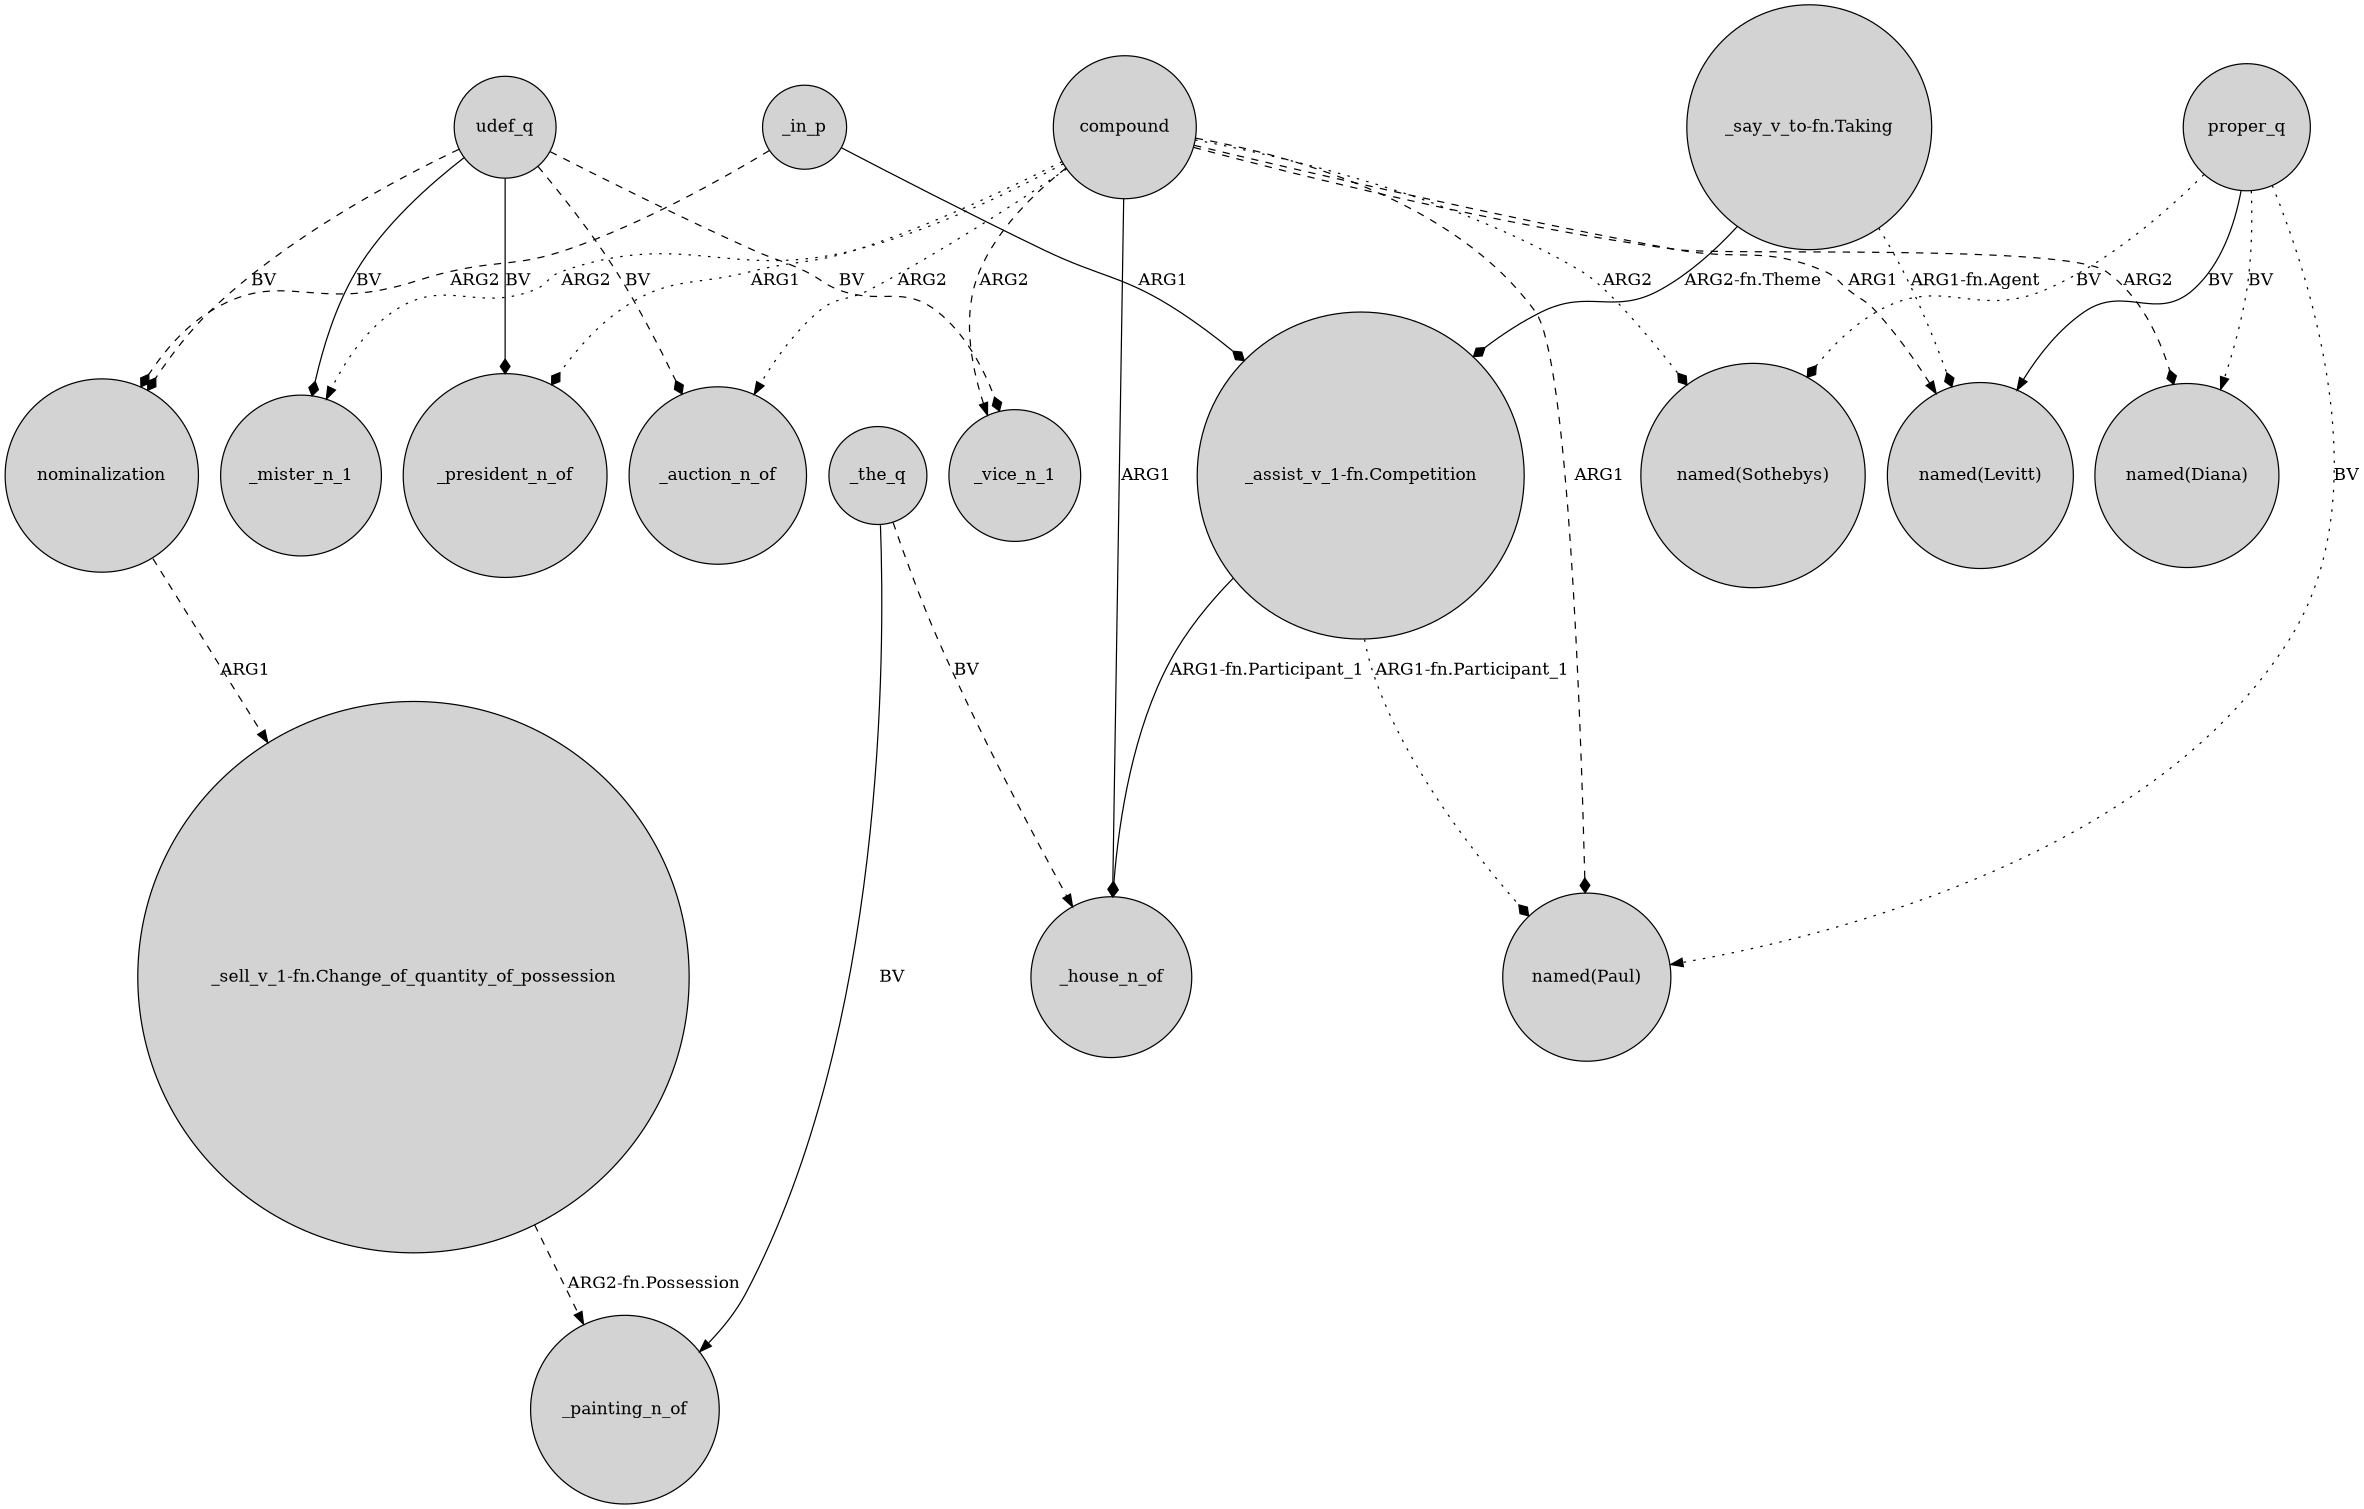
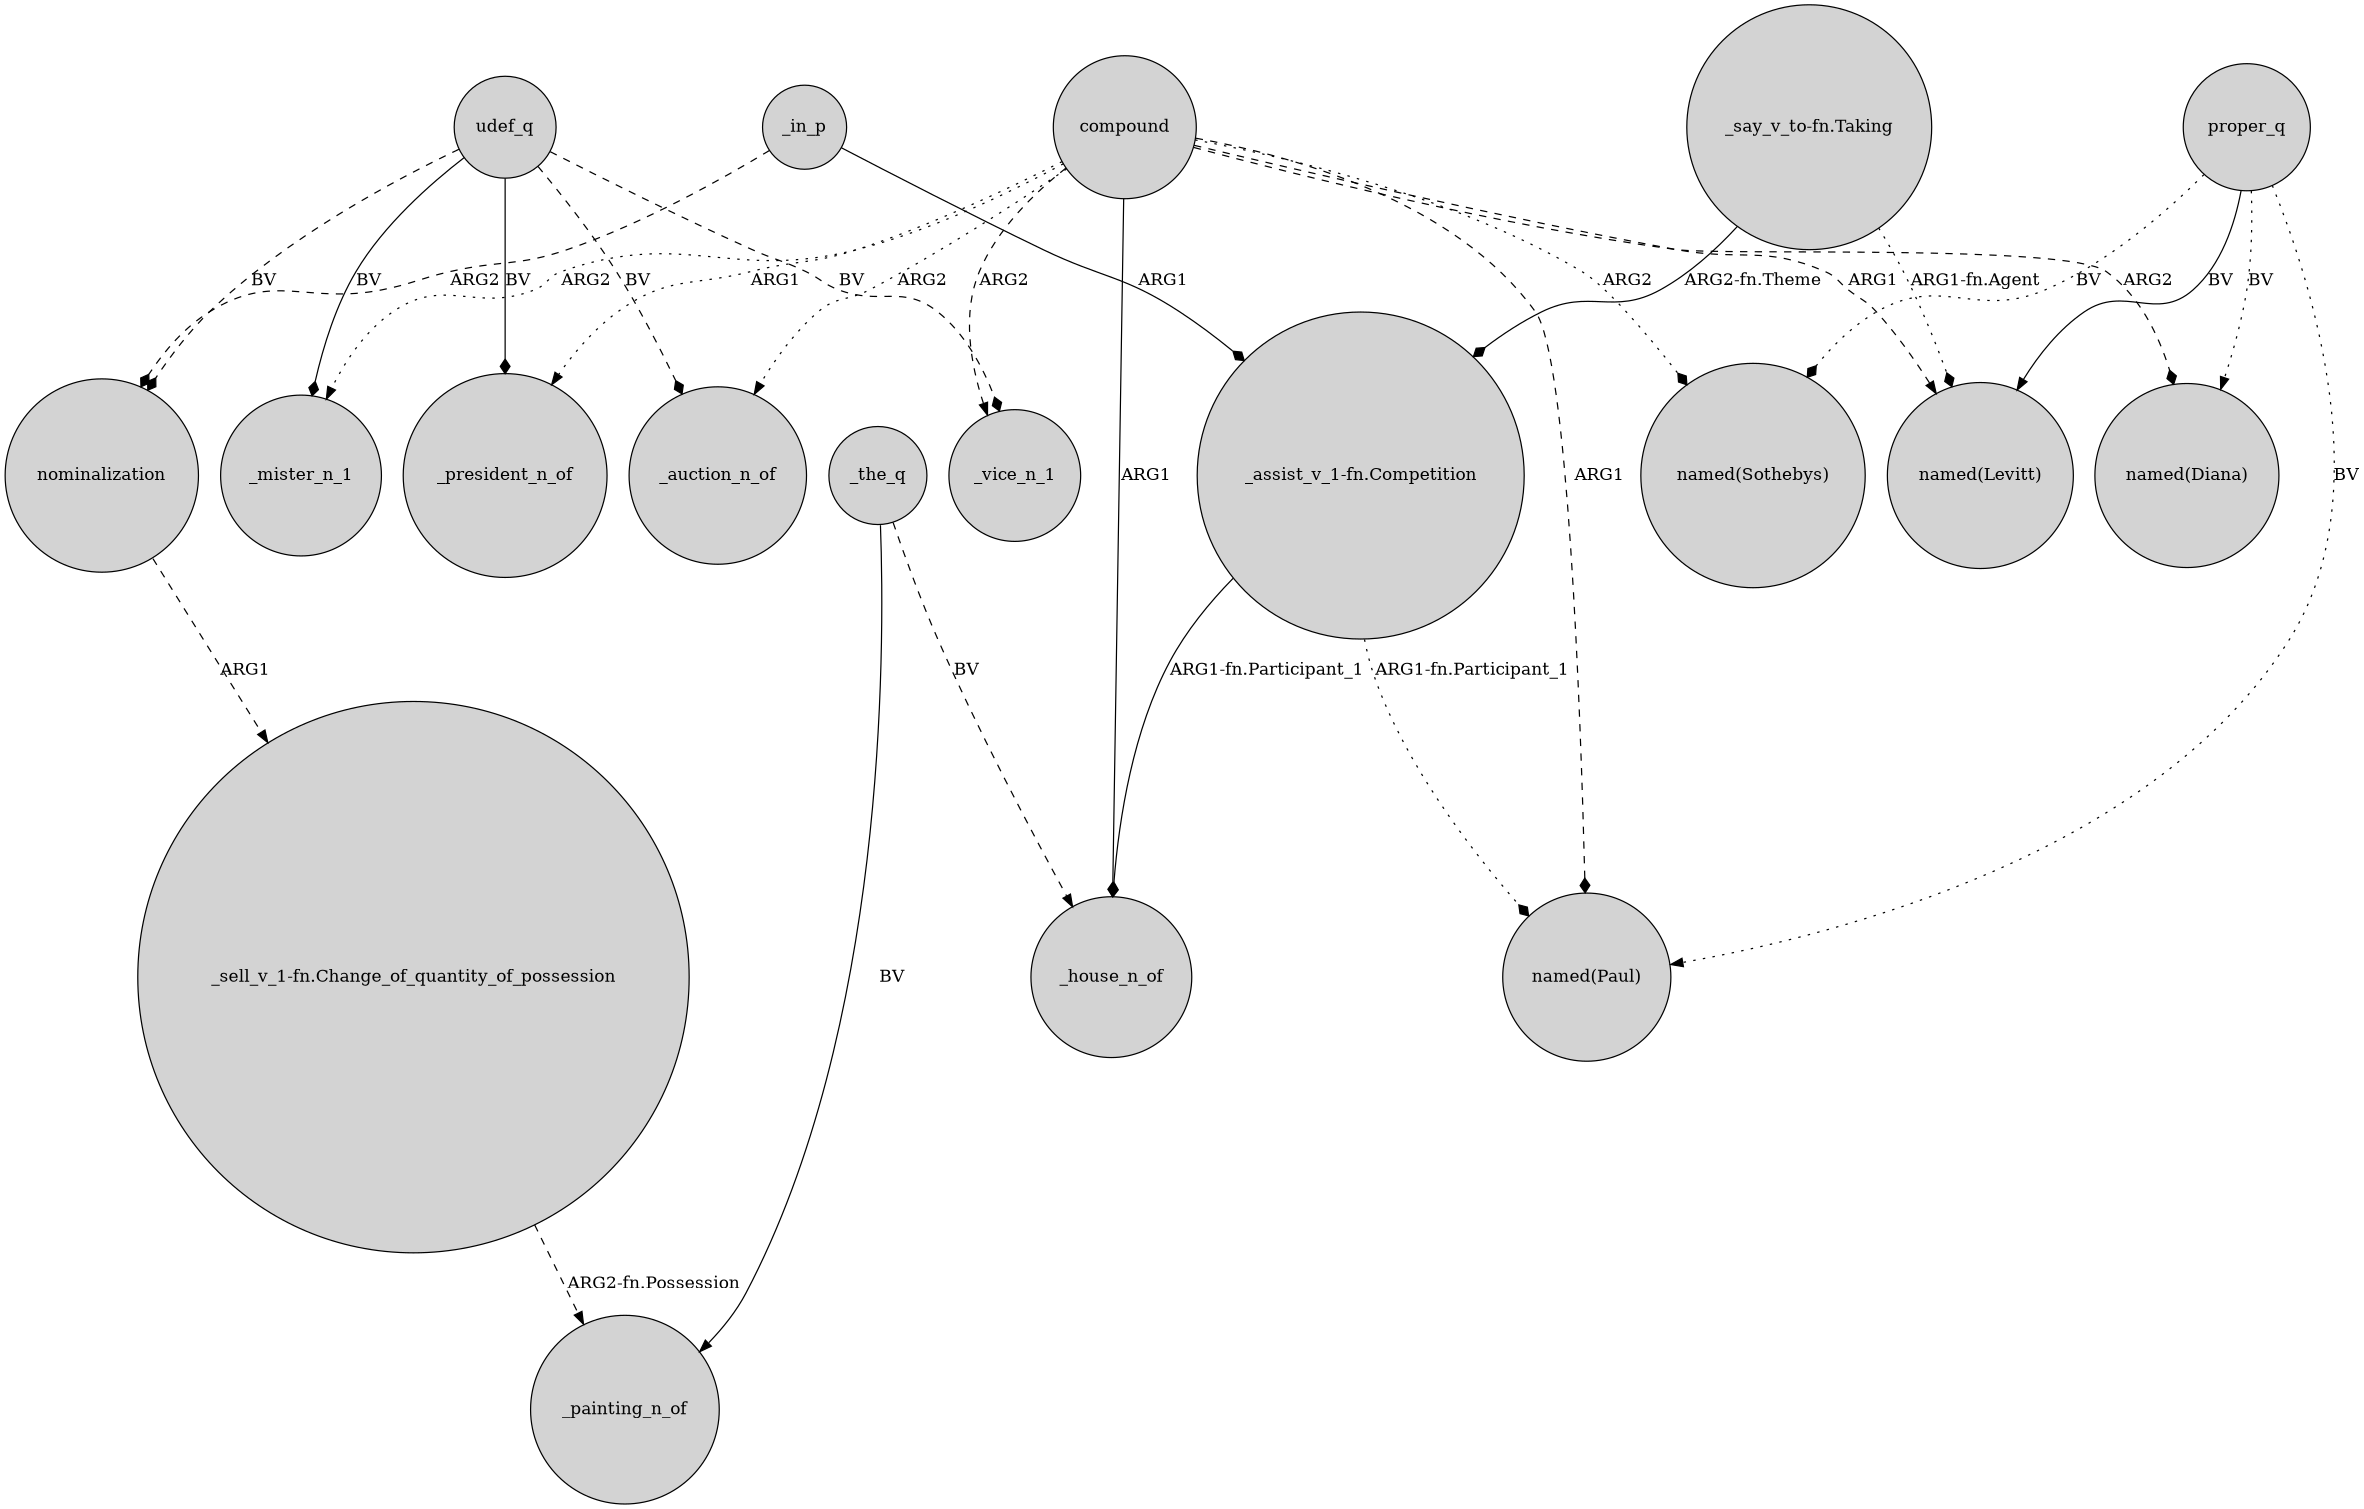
edge "compound" -> "_president_n_of": arrowhead diamond -> normal
